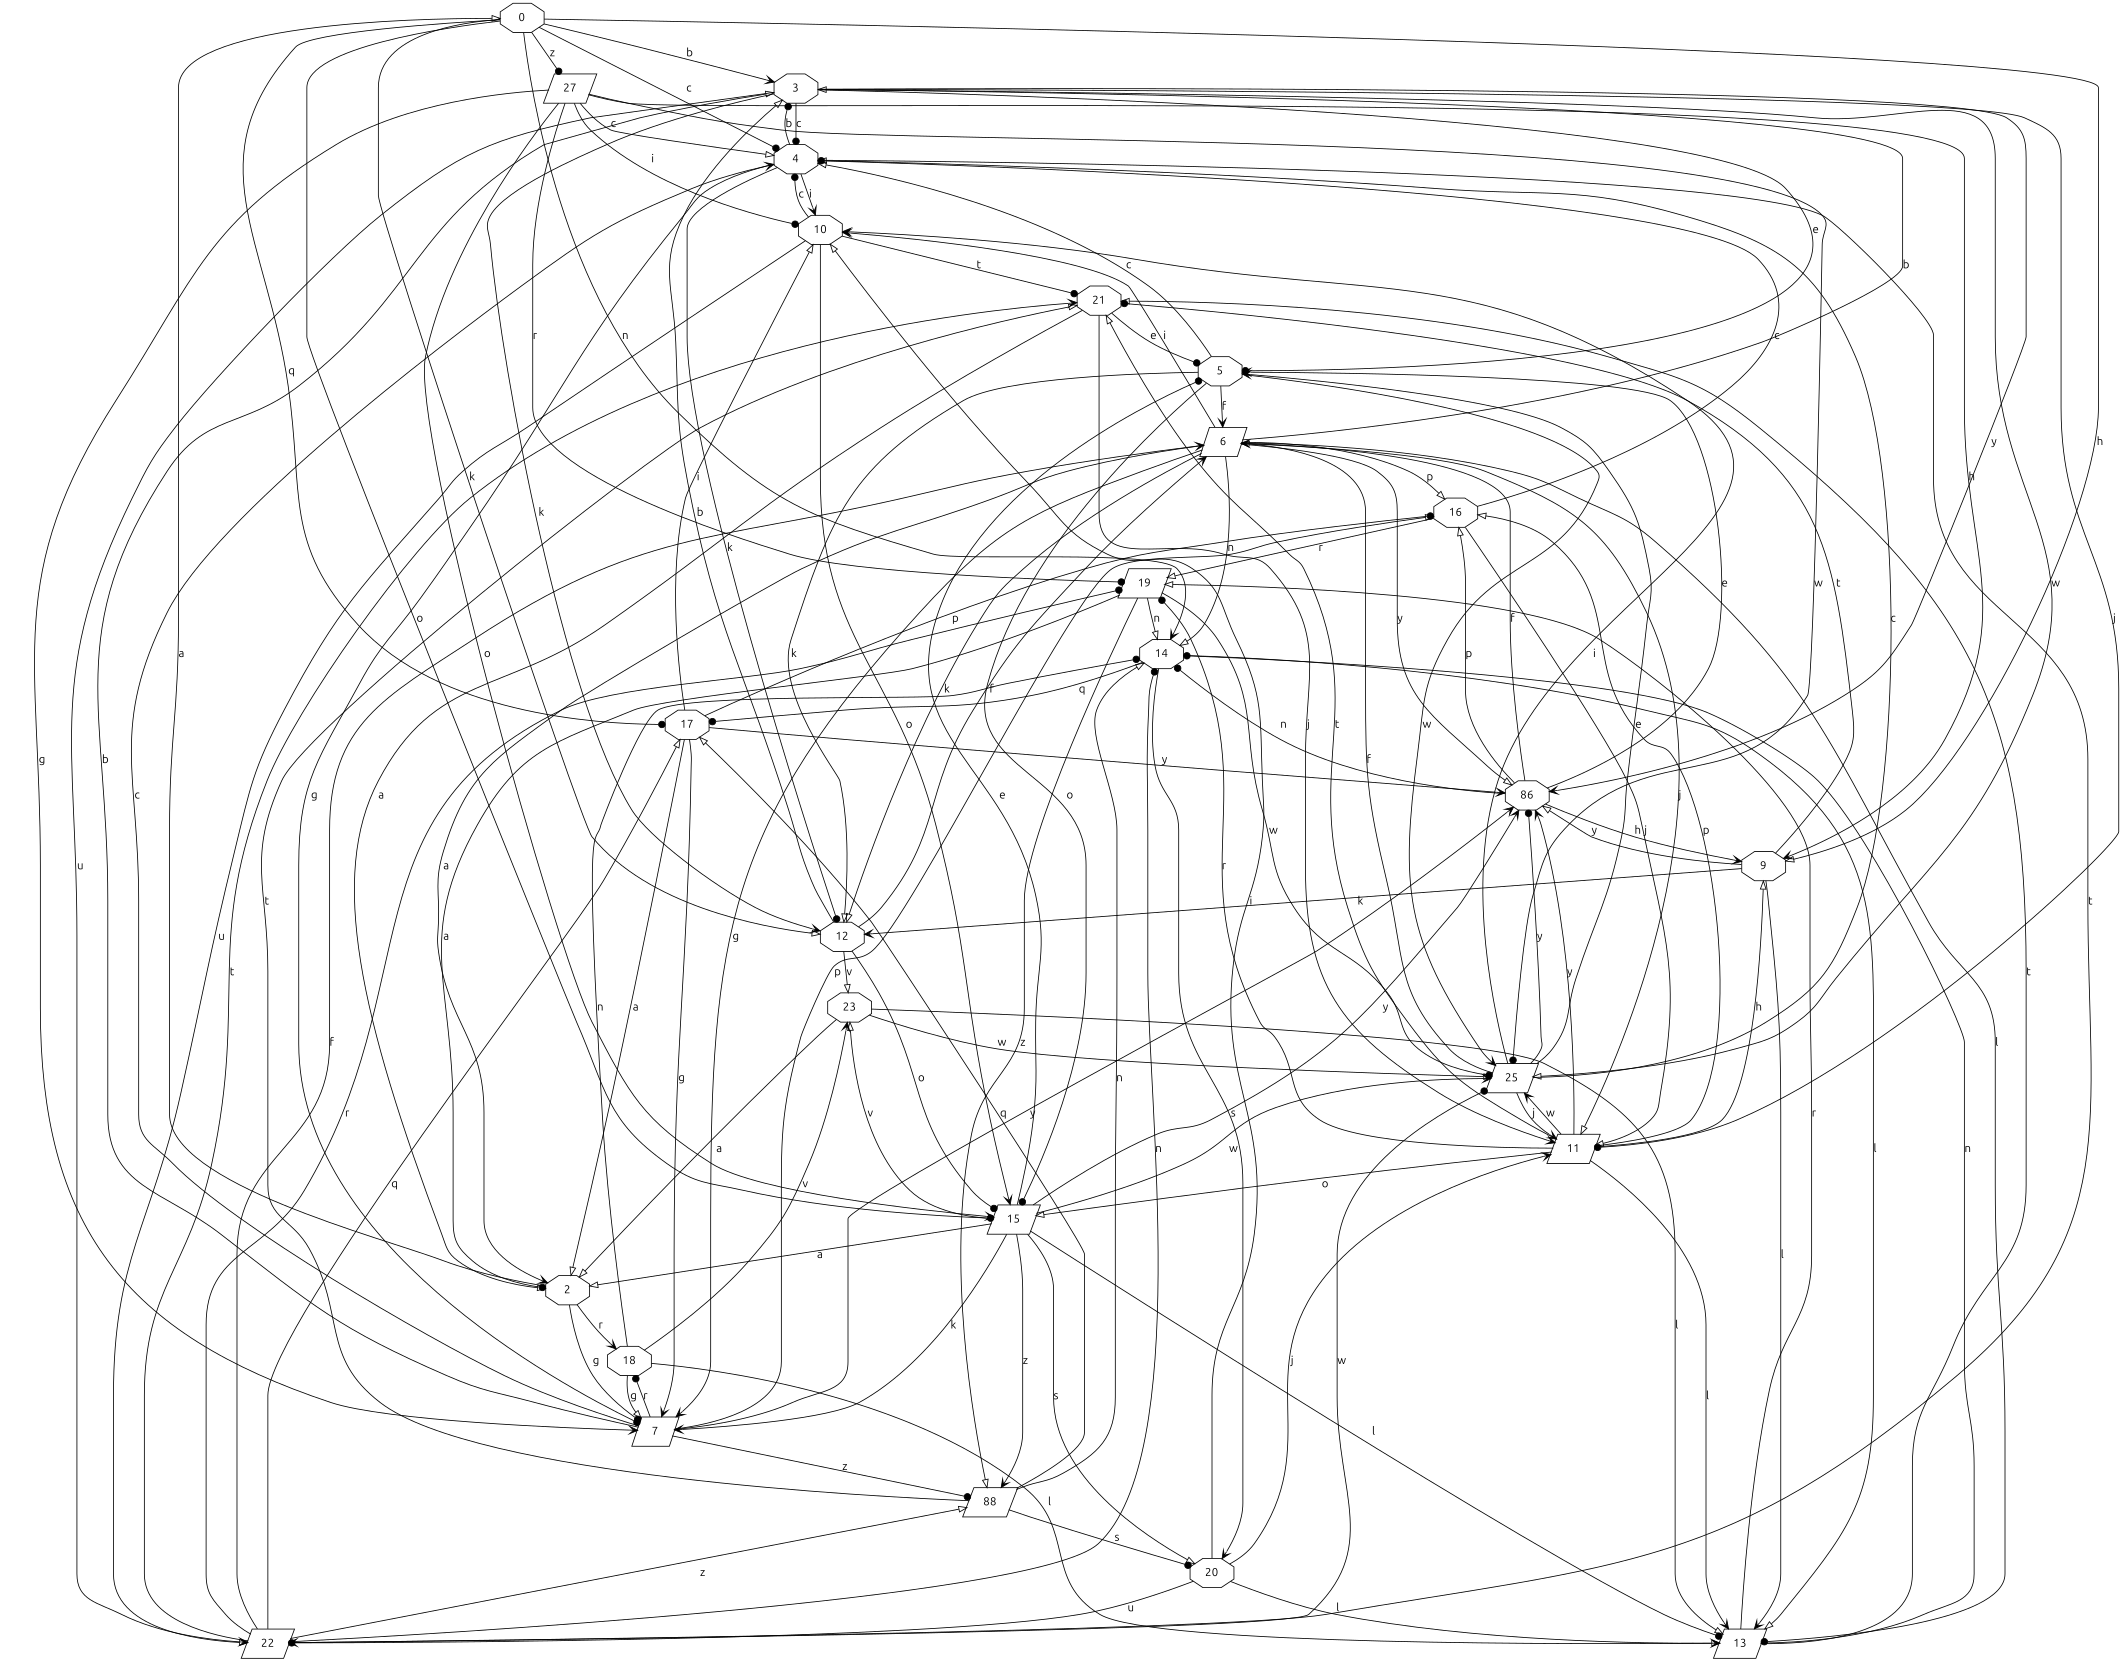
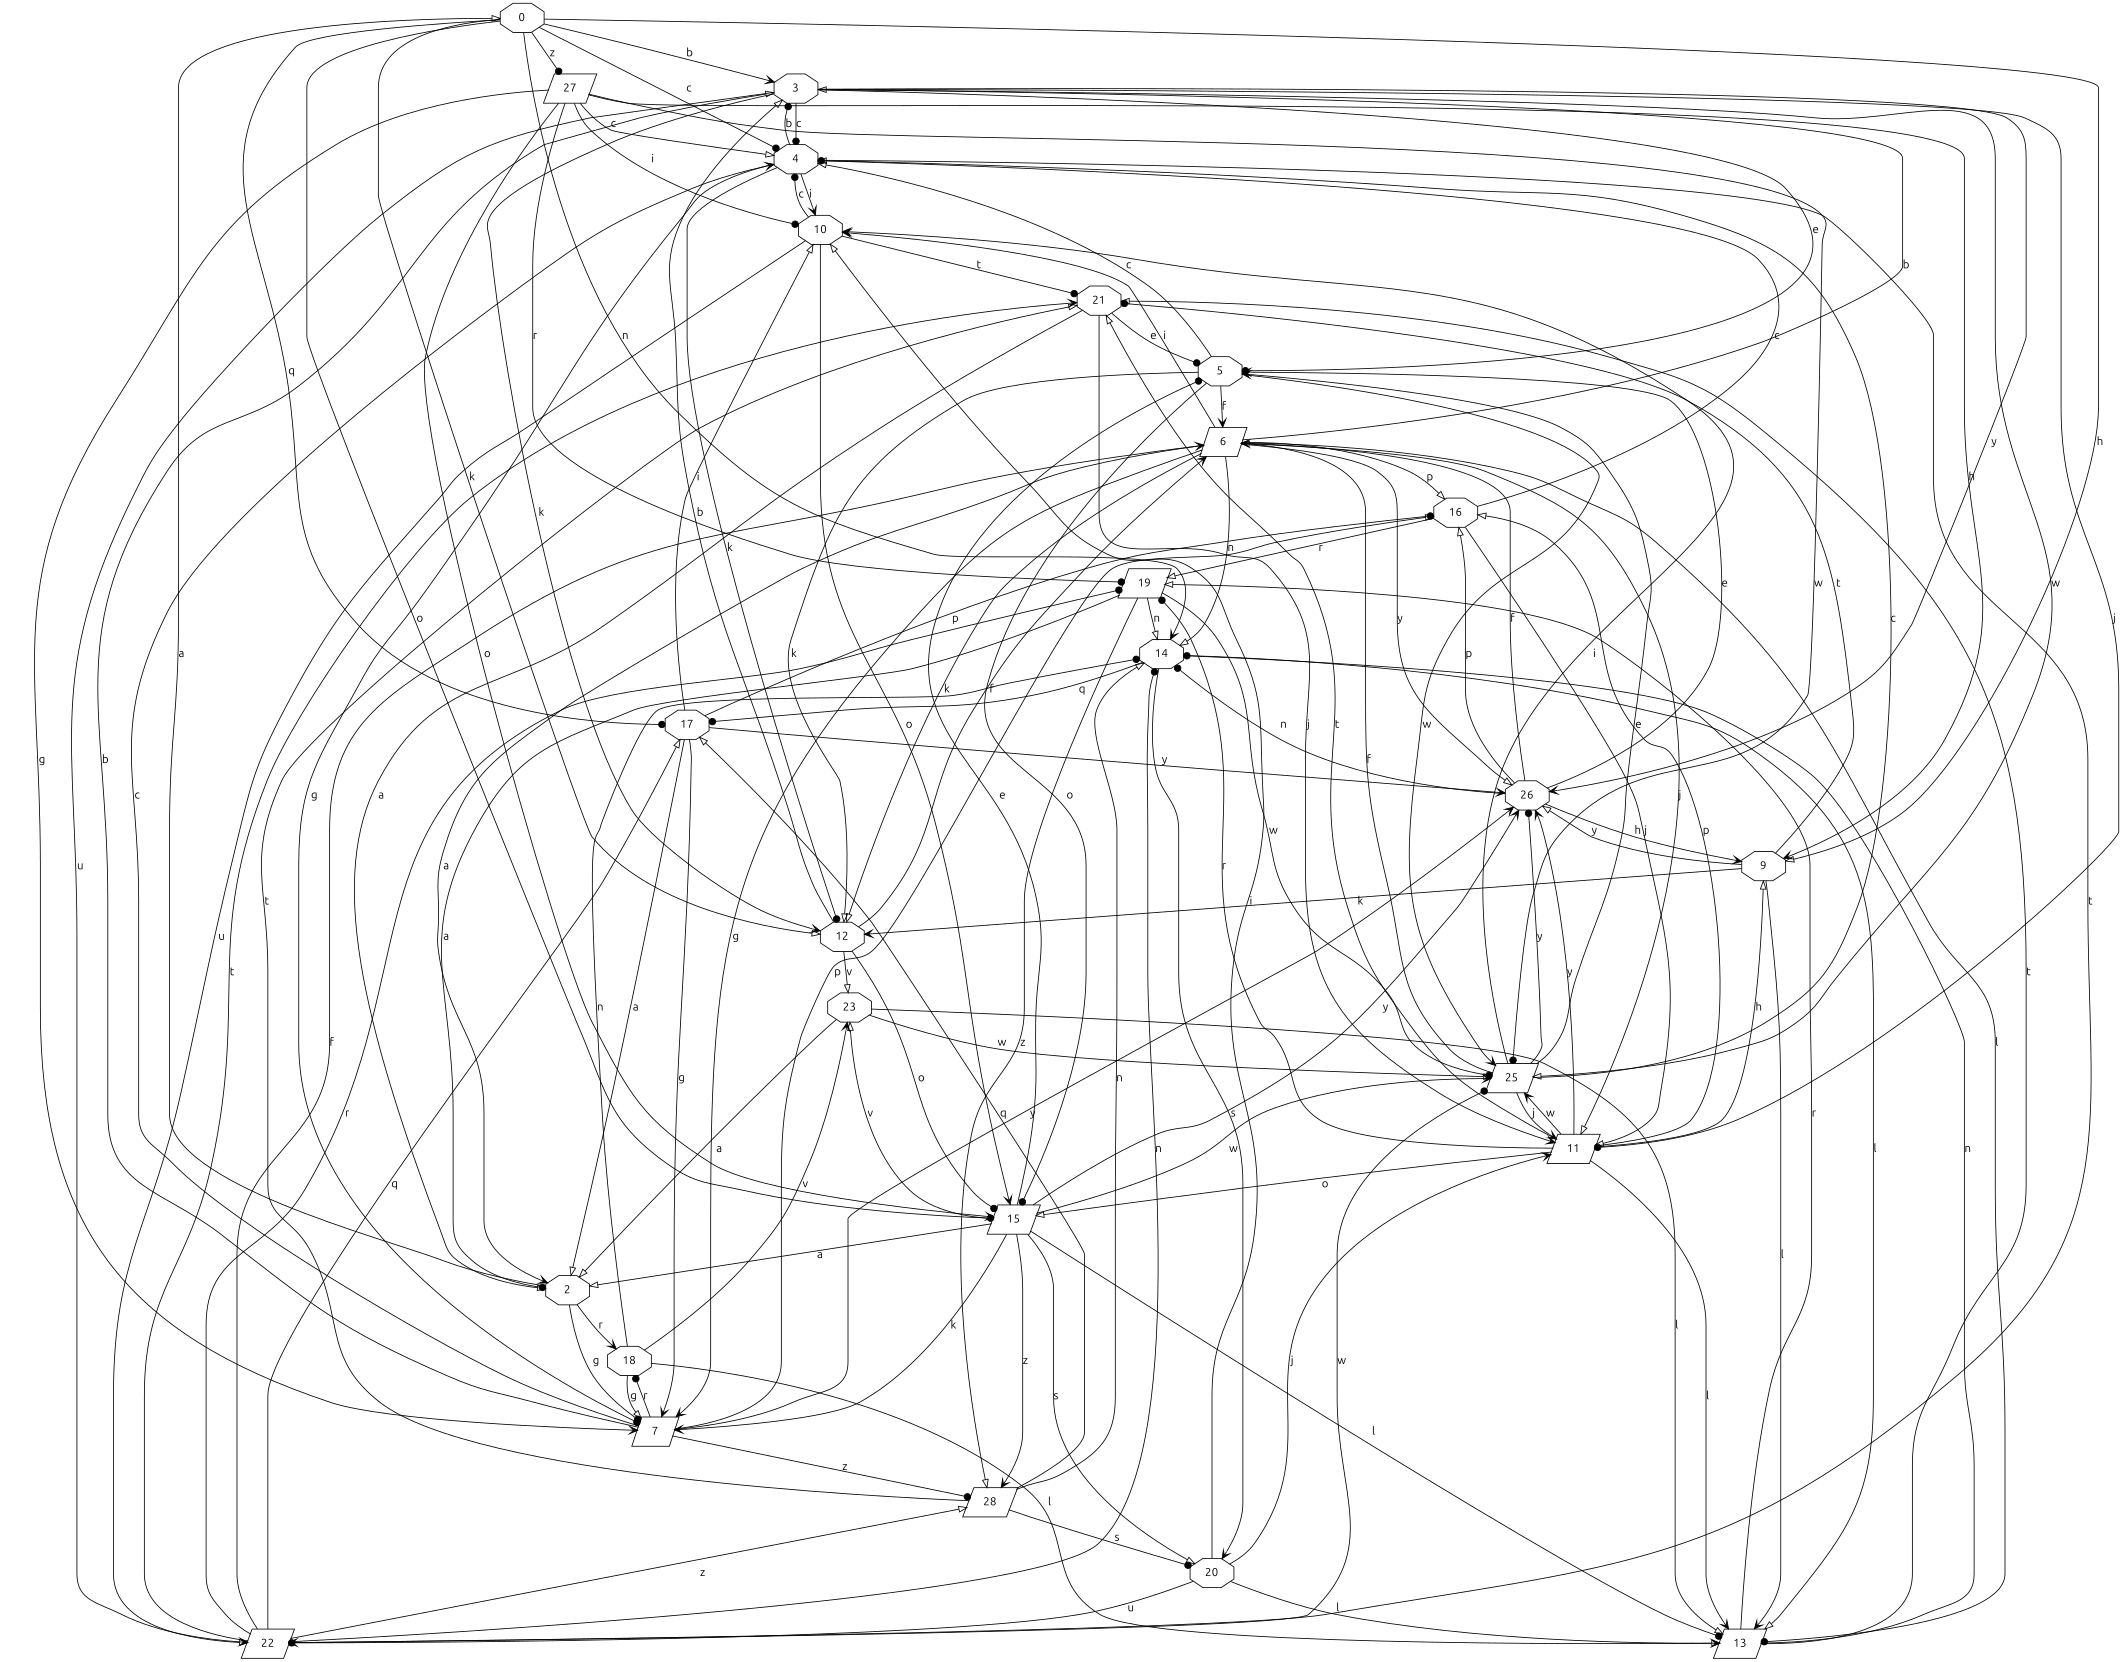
node "86": label "86" -> "26"
node "88": label "88" -> "28"
